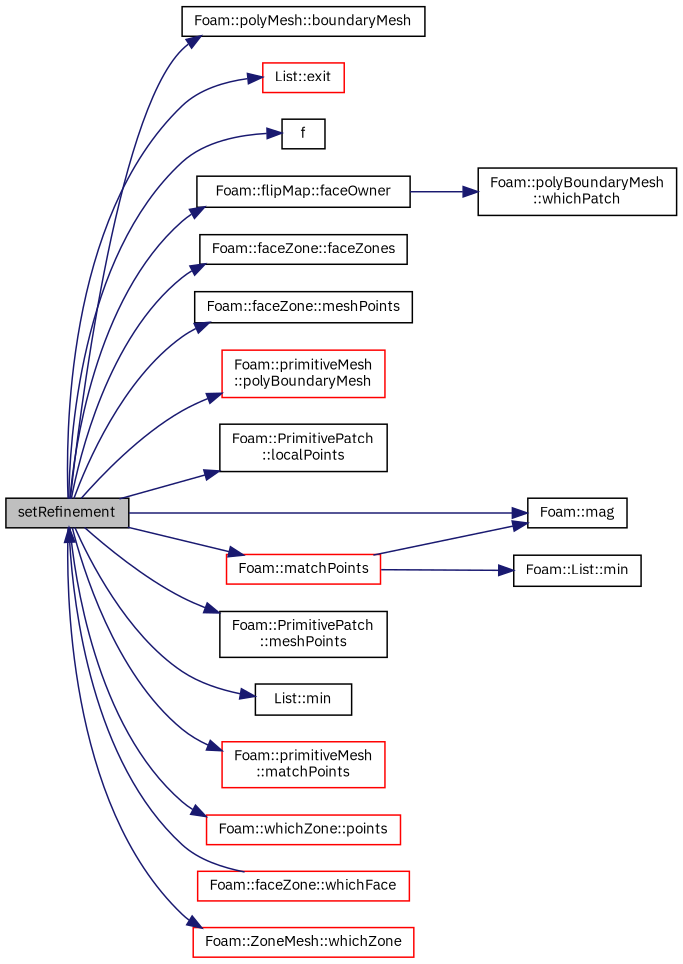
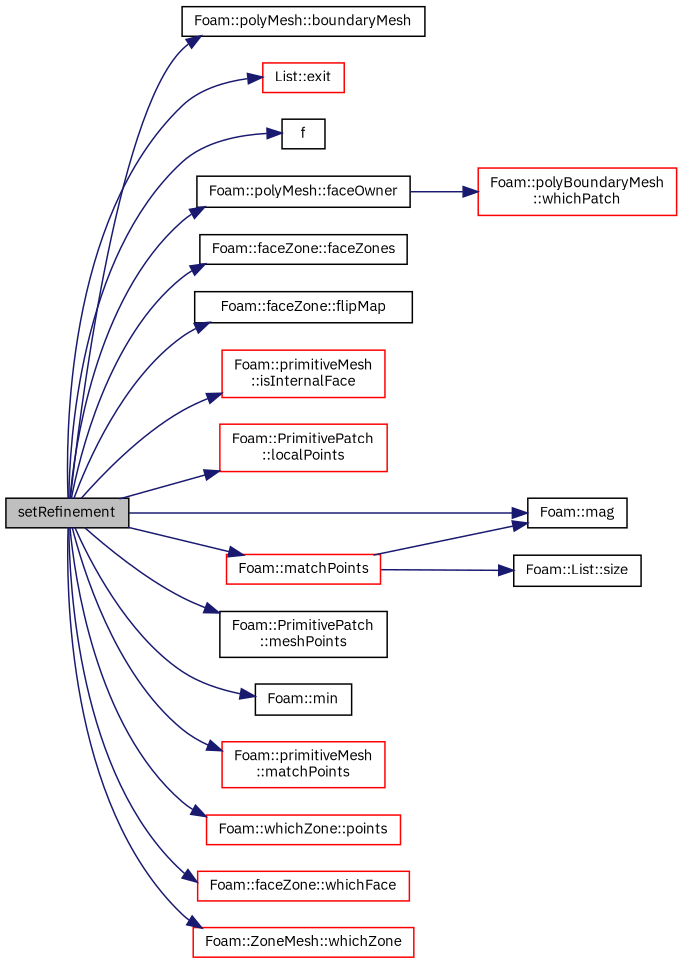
node "Foam::flipMap::faceOwner": label "Foam::flipMap::faceOwner" -> "Foam::polyMesh::faceOwner"
node "Foam::polyBoundaryMesh ::whichPatch": color black -> red
node "Foam::faceZone::meshPoints": label "Foam::faceZone::meshPoints" -> "Foam::faceZone::flipMap"
node "Foam::primitiveMesh ::polyBoundaryMesh": label "Foam::primitiveMesh ::polyBoundaryMesh" -> "Foam::primitiveMesh ::isInternalFace"
node "Foam::PrimitivePatch ::localPoints": color black -> red
node "Foam::List::min": label "Foam::List::min" -> "Foam::List::size"
node "List::min": label "List::min" -> "Foam::min"
edge "Foam::faceZone::whichFace" -> "setRefinement": reversed
